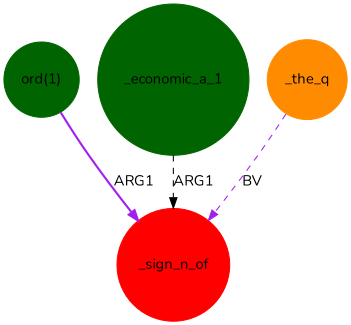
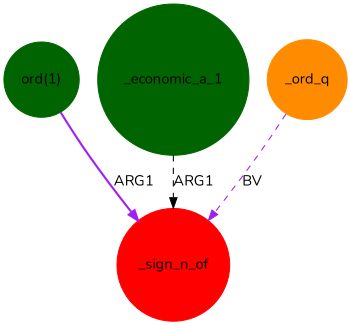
node "_the_q": label "_the_q" -> "_ord_q"
